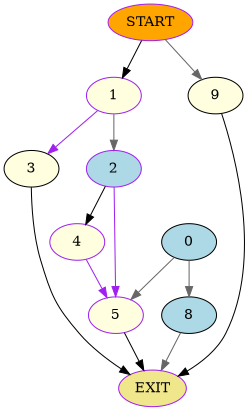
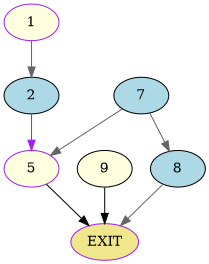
node "START": removed
node "3": removed
node "2": color purple -> black
node "4": removed
node "0": label "0" -> "7"
